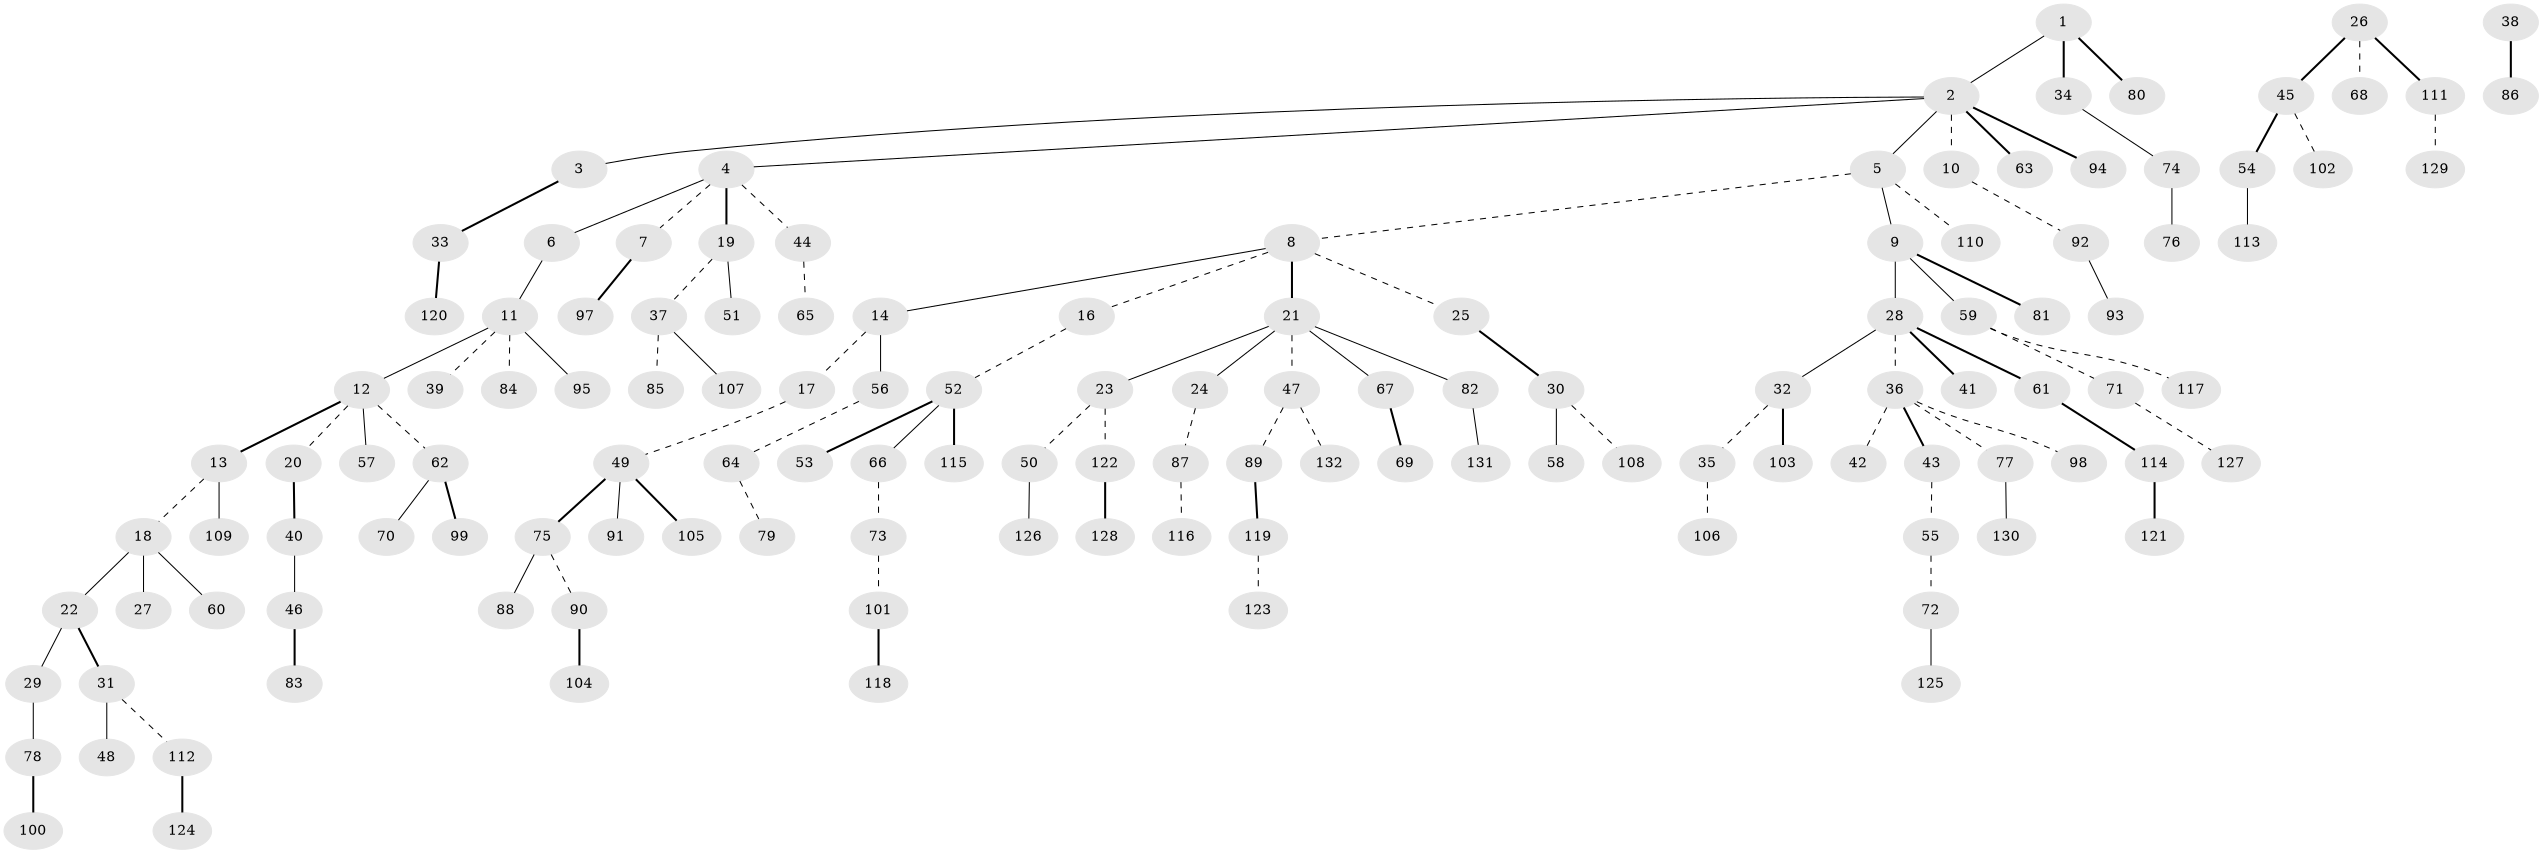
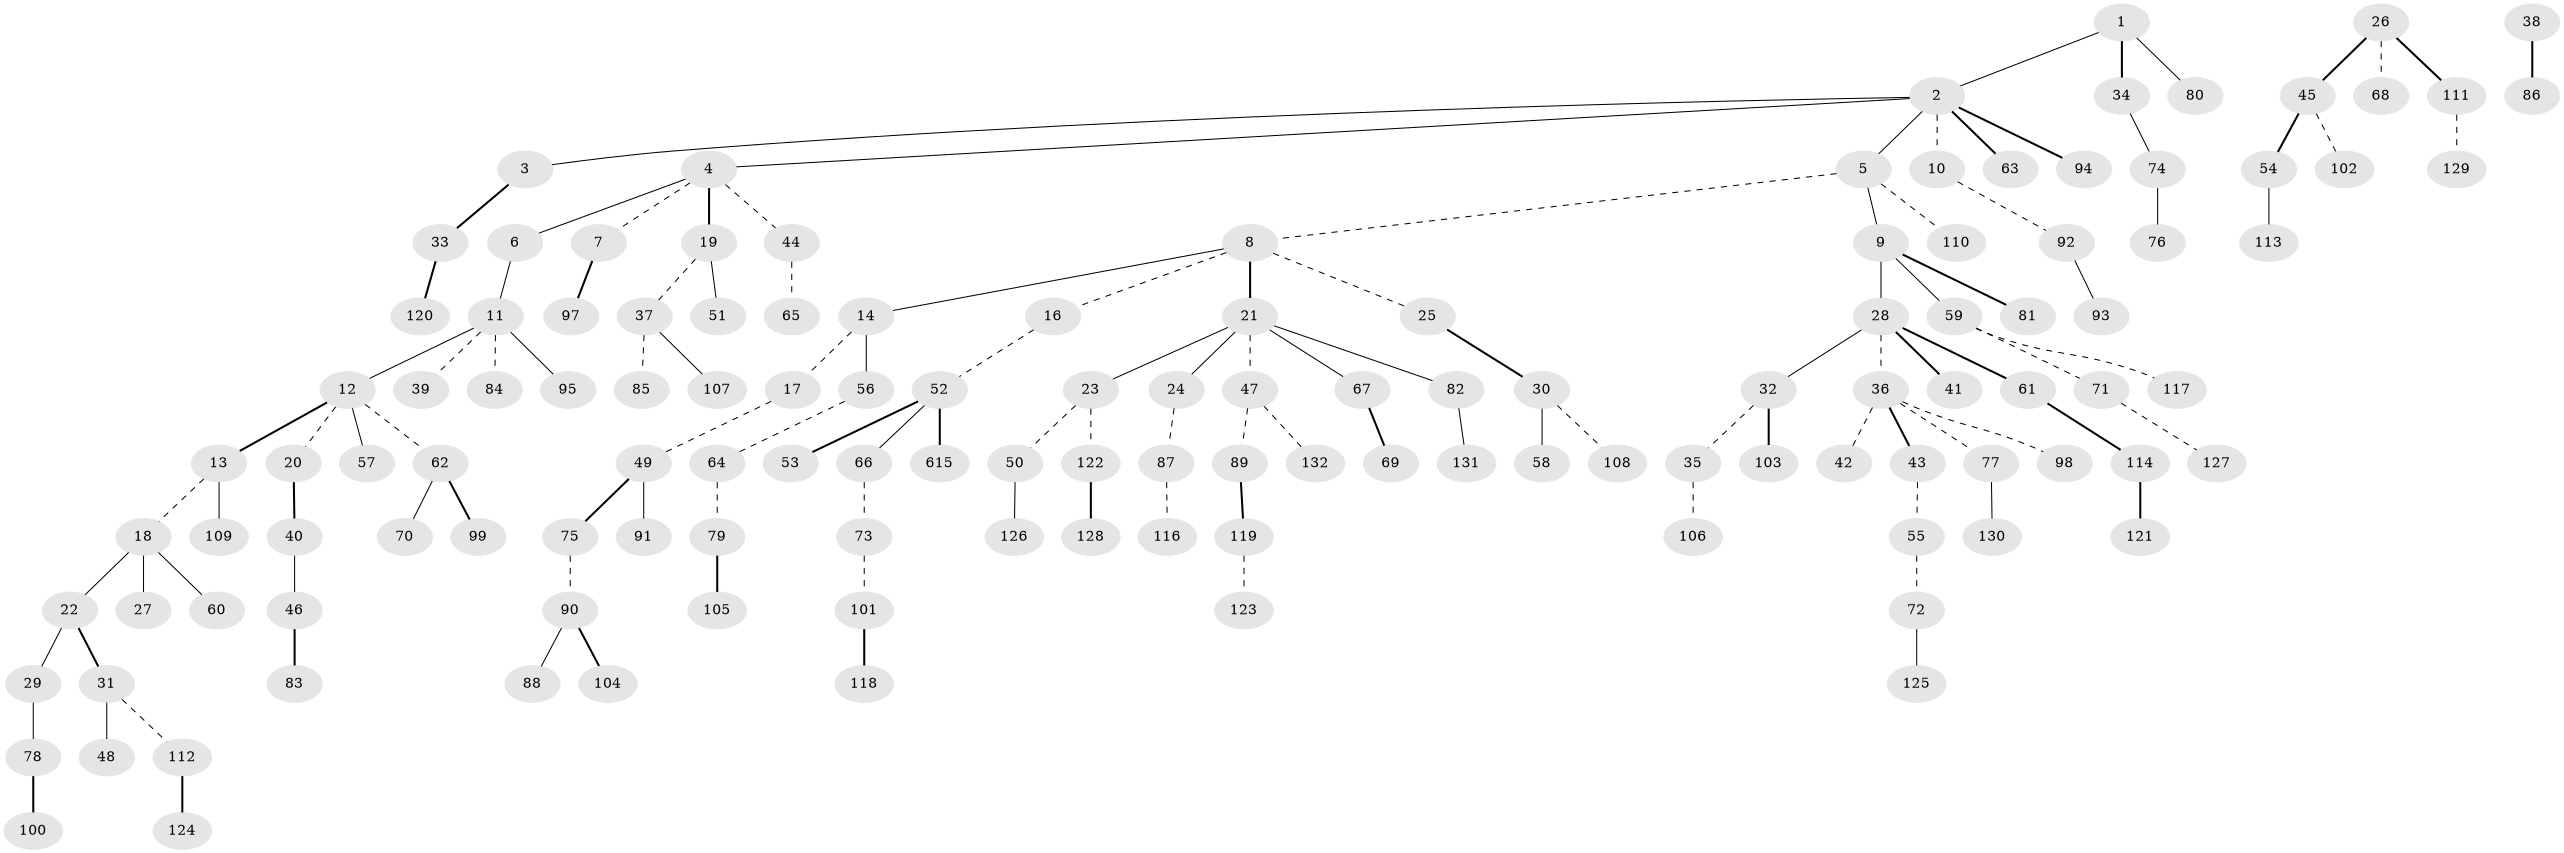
edge "1" -- "80": style bold -> solid
node "115": label "115" -> "615"
edge "49" -- "105": now "79" -- "105"
edge "75" -- "88": now "90" -- "88"
